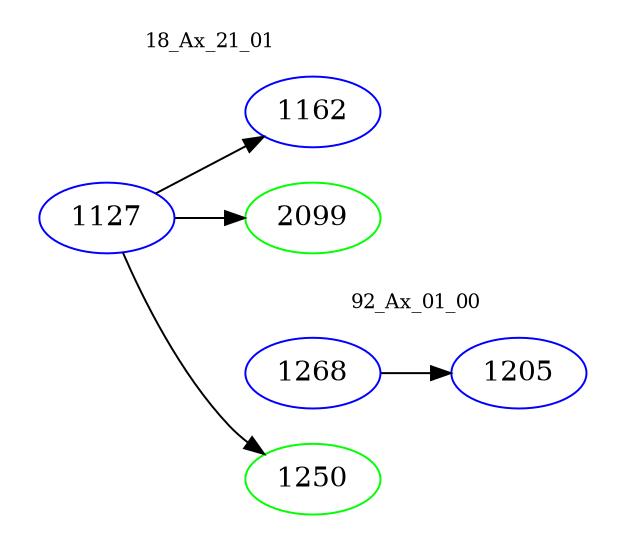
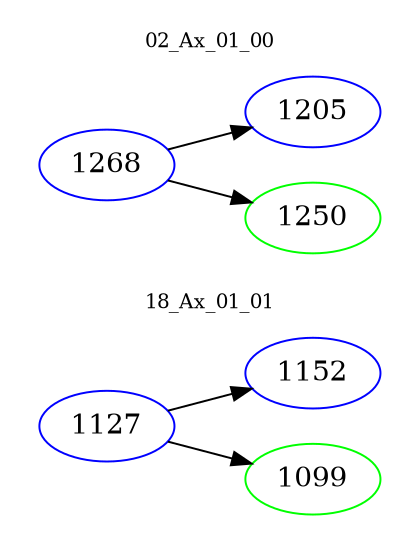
cluster "18_Ax_21_01": label "18_Ax_21_01" -> "18_Ax_01_01"
node "1162": label "1162" -> "1152"
node "2099": label "2099" -> "1099"
cluster "92_Ax_01_00": label "92_Ax_01_00" -> "02_Ax_01_00"
edge "1127" -> "1250": now "1268" -> "1250"
